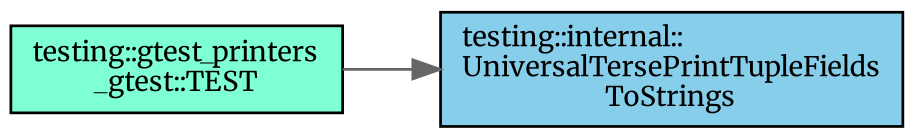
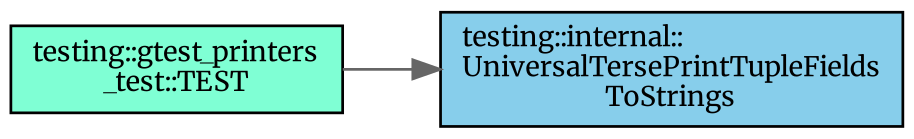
node "testing::gtest_printers _gtest::TEST": label "testing::gtest_printers _gtest::TEST" -> "testing::gtest_printers _test::TEST"
